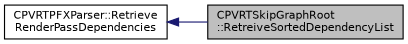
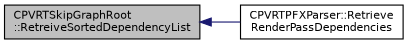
edge "CPVRTSkipGraphRoot ::RetreiveSortedDependencyList" -> "CPVRTPFXParser::Retrieve RenderPassDependencies": reversed
